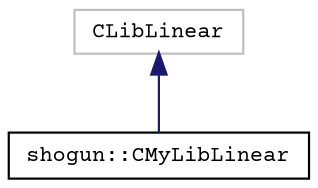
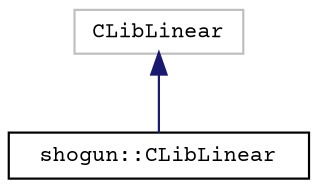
node "shogun::CMyLibLinear": label "shogun::CMyLibLinear" -> "shogun::CLibLinear"
